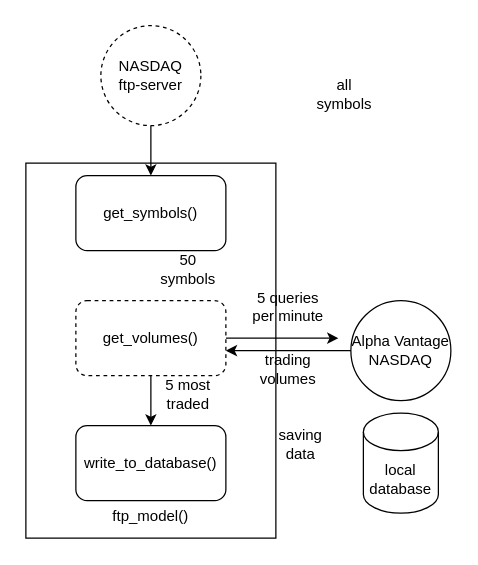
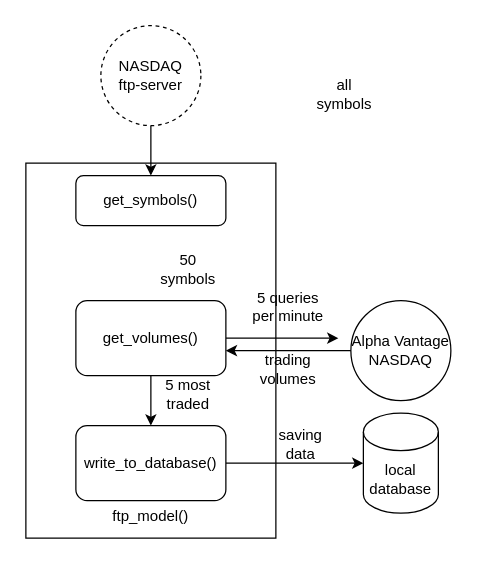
node "get_symbols()": size 150x75 -> 150x50
node "get_volumes()": style dashed -> solid
edge "write_to_database()" -> "local database": added
